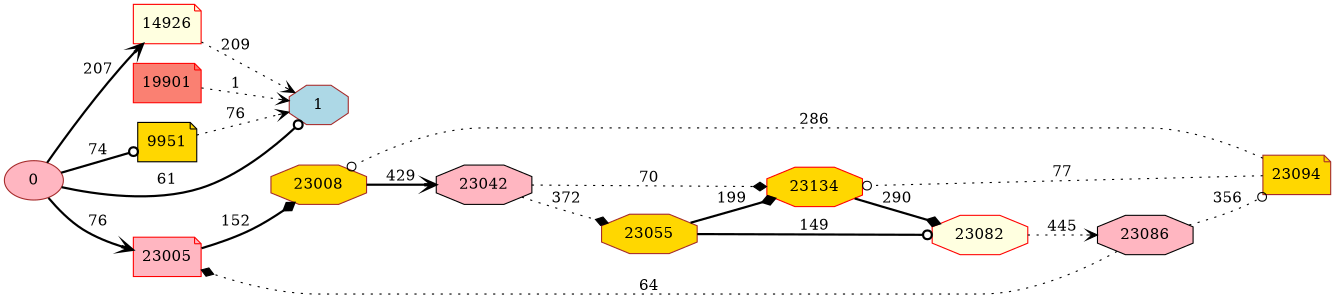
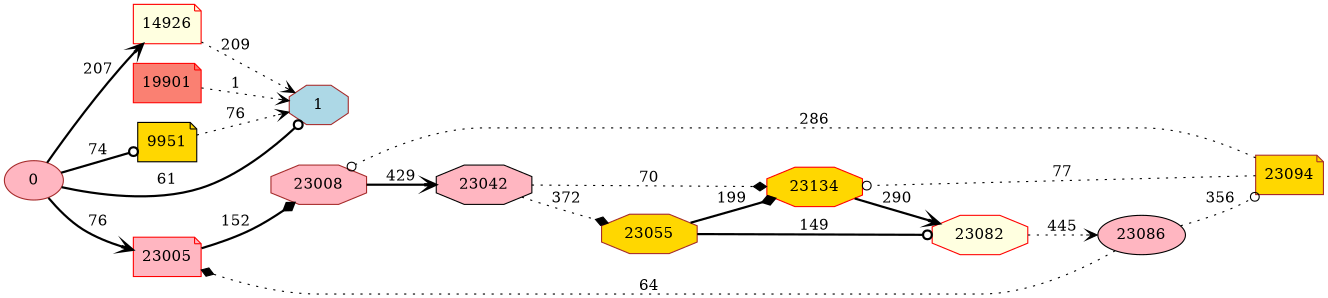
node "23008": fillcolor gold -> lightpink
edge "23134" -> "23082": arrowhead diamond -> vee
node "23086": shape octagon -> ellipse
